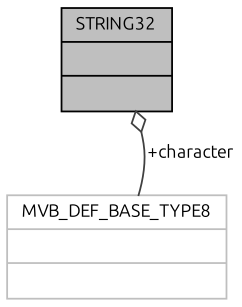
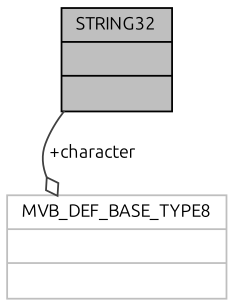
edge "MVB_DEF_BASE_TYPE8" -> "STRING32": reversed
